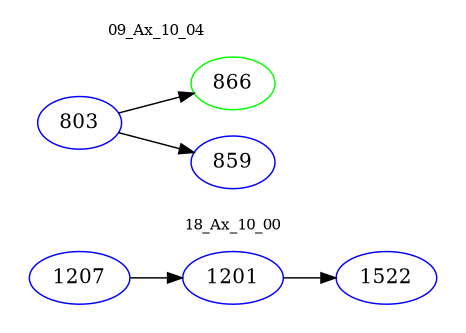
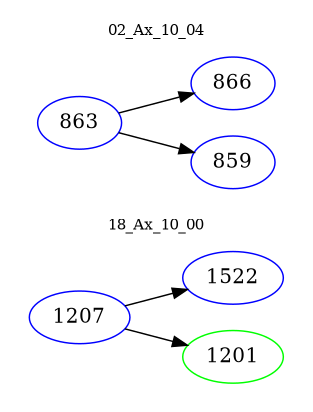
cluster "09_Ax_10_04": label "09_Ax_10_04" -> "02_Ax_10_04"
node "866": color green -> blue
node "803": label "803" -> "863"
node "1201": color blue -> green
edge "1201" -> "1522": now "1207" -> "1522"
